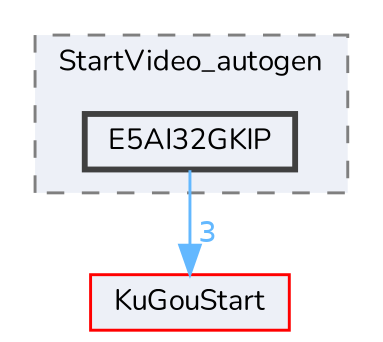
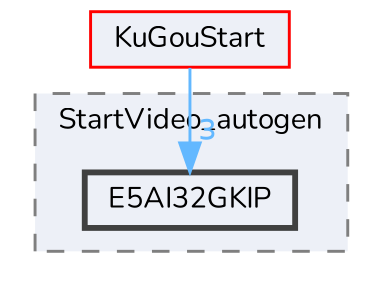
edge "E5AI32GKIP" -> "KuGouStart": reversed
